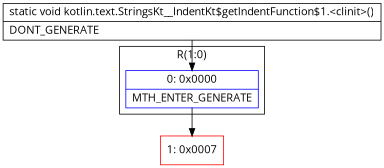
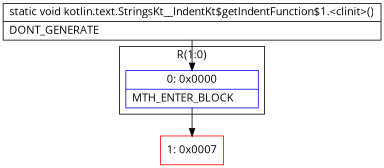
node "0: 0x0000": text "MTH_ENTER_GENERATE" -> "MTH_ENTER_BLOCK"
